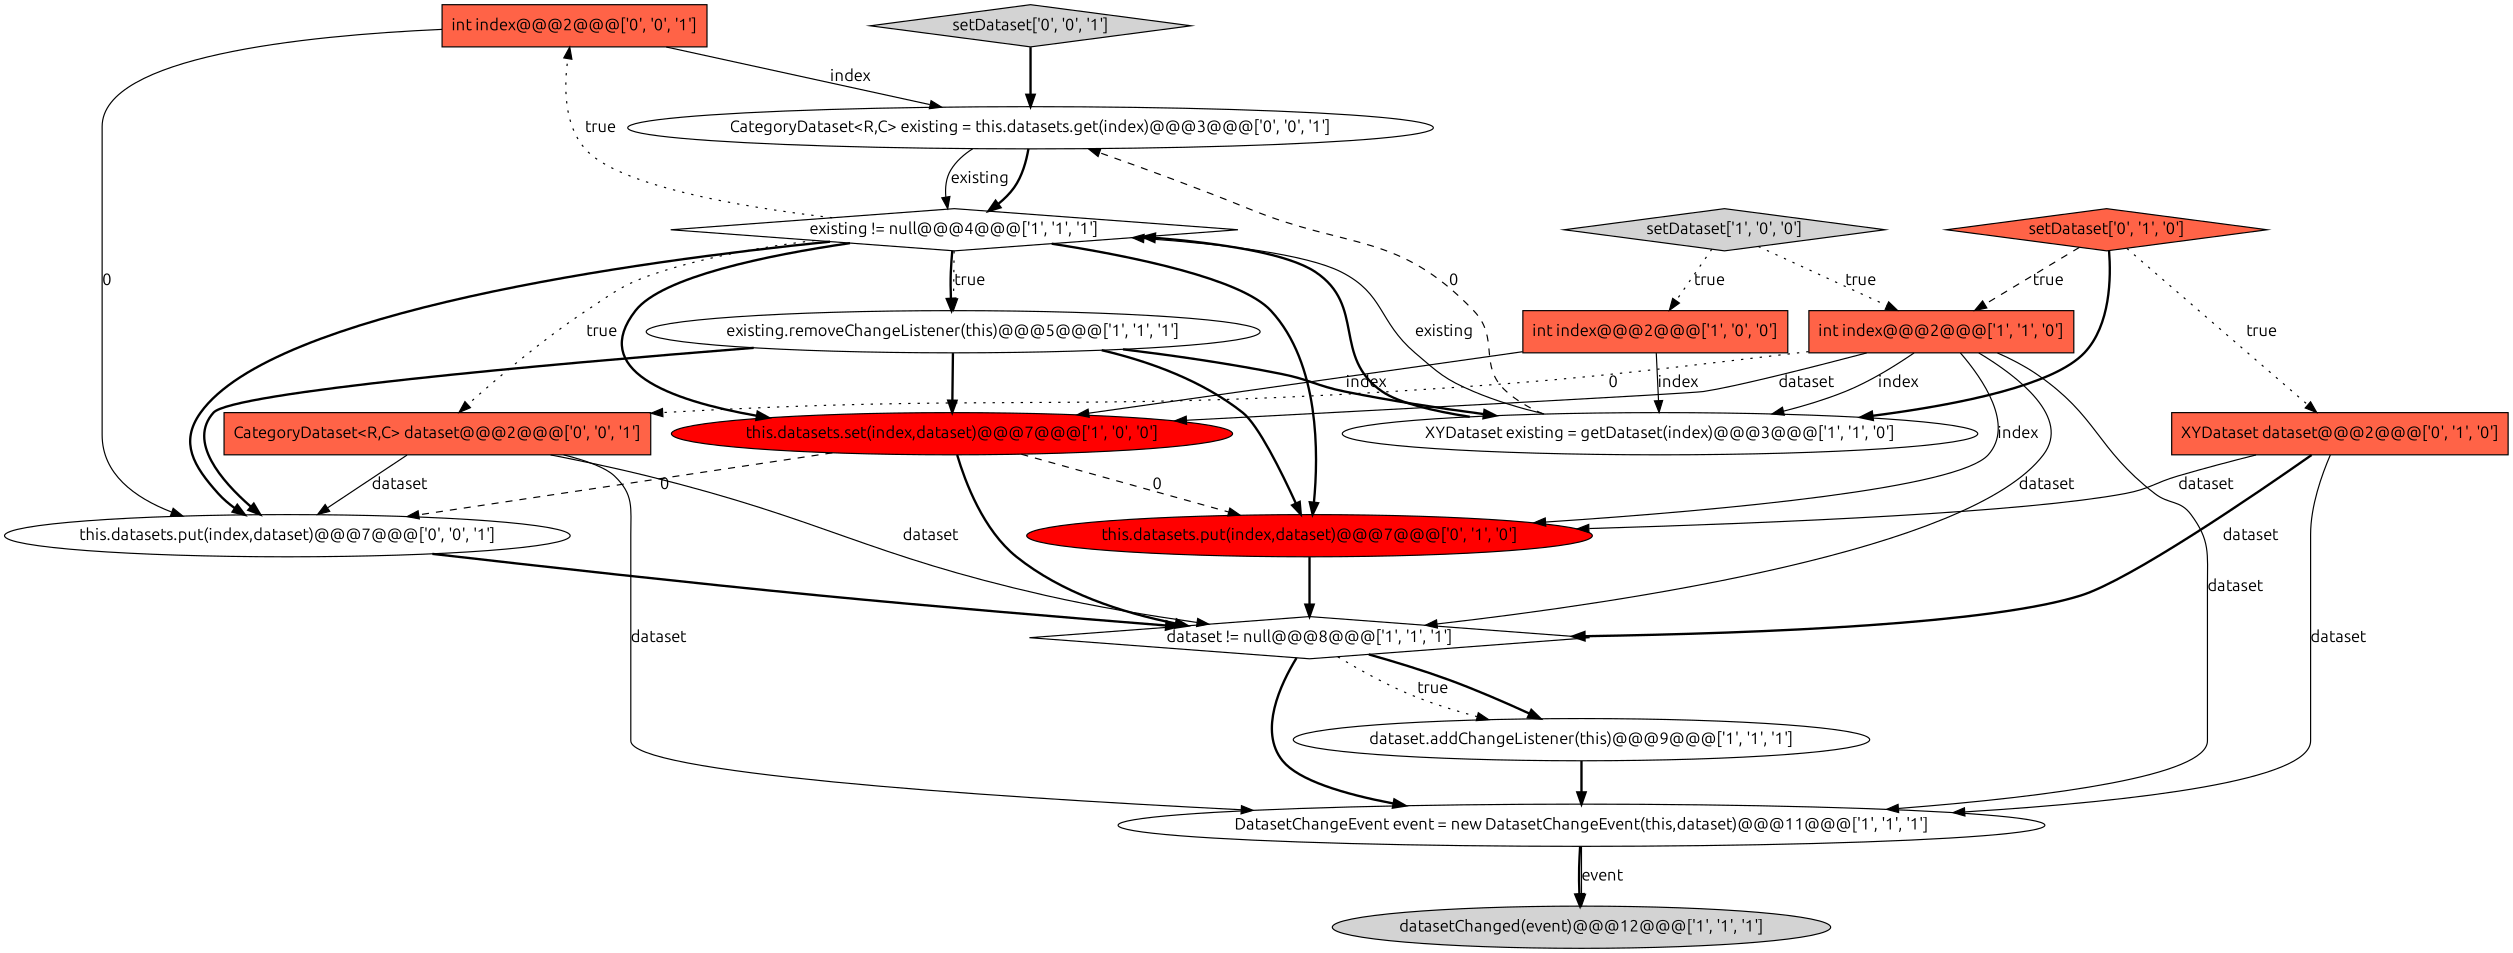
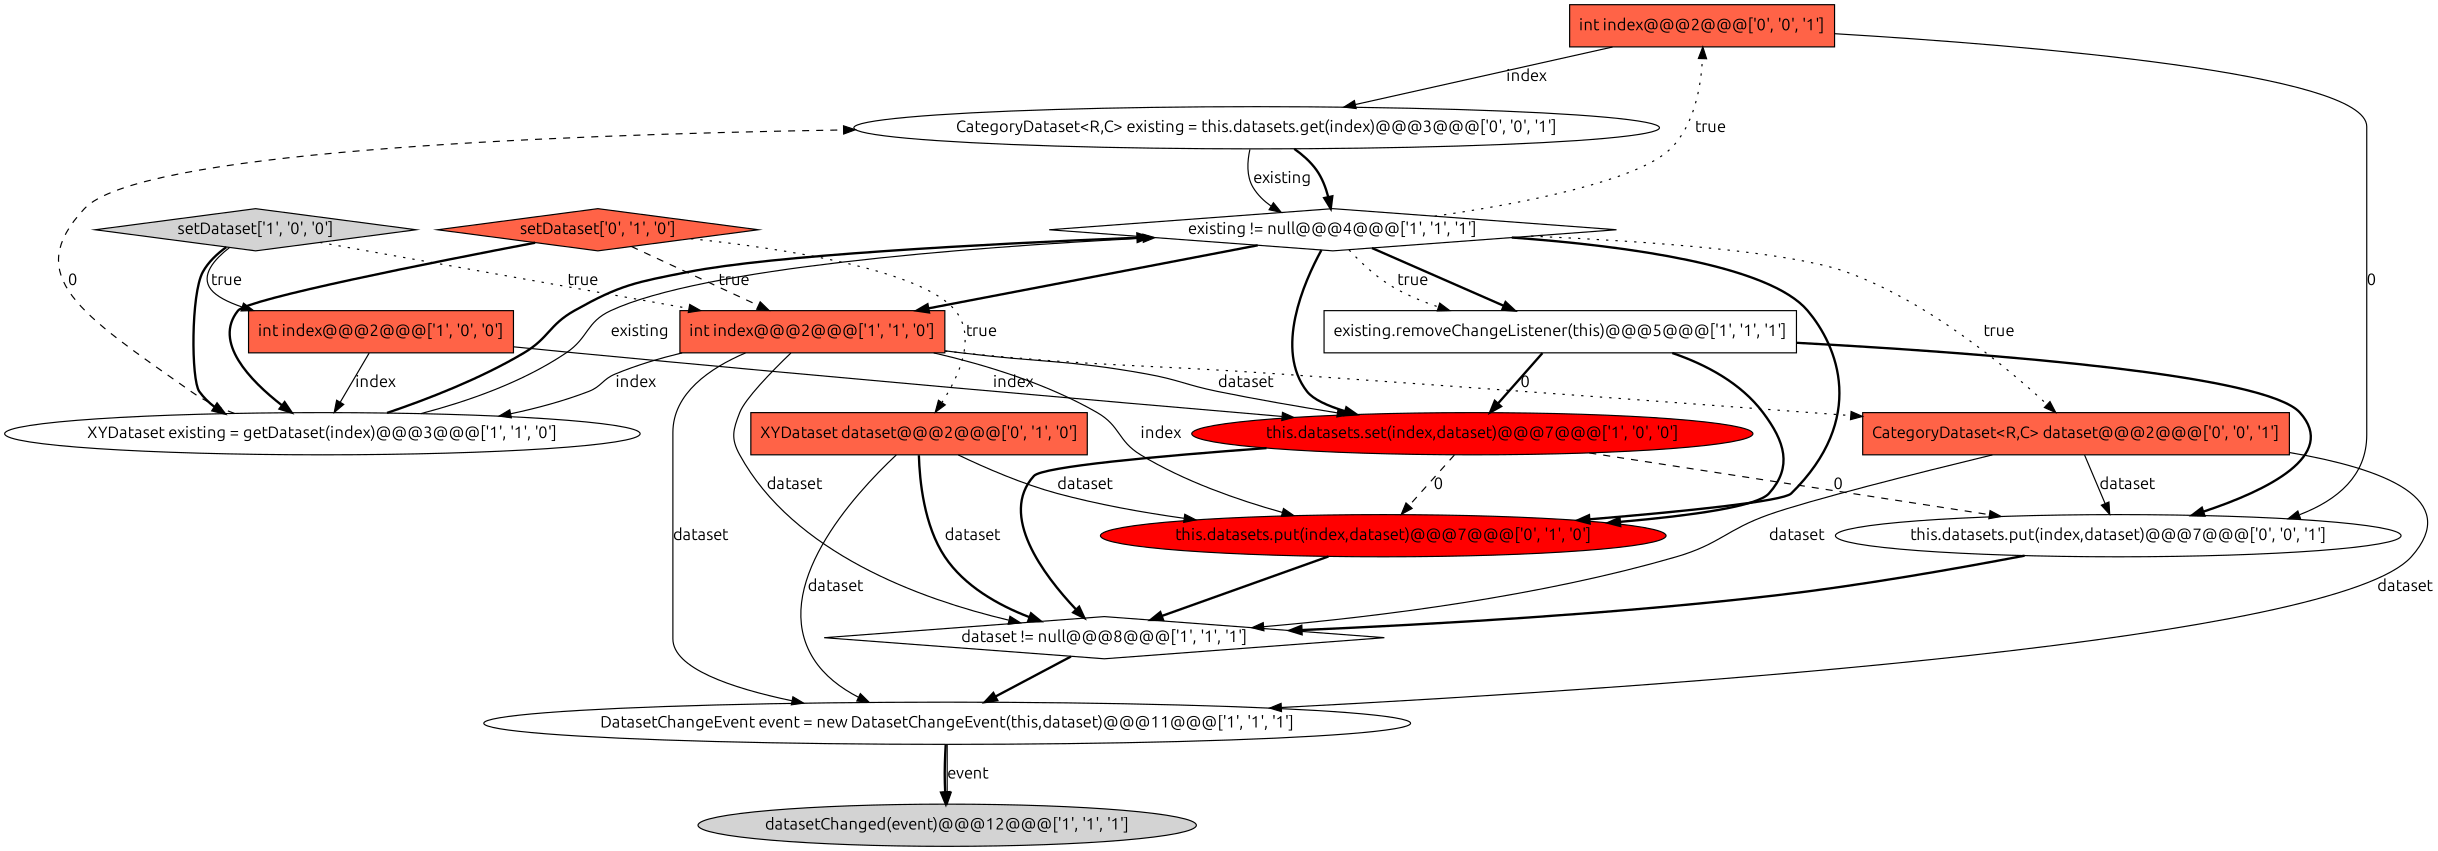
node "setDataset['0', '0', '1']": removed
edge "setDataset['1', '0', '0']" -> "int index@@@2@@@['1', '0', '0']": style dotted -> solid
edge "existing != null@@@4@@@['1', '1', '1']" -> "this.datasets.put(index,dataset)@@@7@@@['0', '0', '1']": now "existing != null@@@4@@@['1', '1', '1']" -> "int index@@@2@@@['1', '1', '0']"
node "existing.removeChangeListener(this)@@@5@@@['1', '1', '1']": shape ellipse -> box
edge "existing.removeChangeListener(this)@@@5@@@['1', '1', '1']" -> "XYDataset existing = getDataset(index)@@@3@@@['1', '1', '0']": now "setDataset['1', '0', '0']" -> "XYDataset existing = getDataset(index)@@@3@@@['1', '1', '0']"
node "dataset.addChangeListener(this)@@@9@@@['1', '1', '1']": removed
